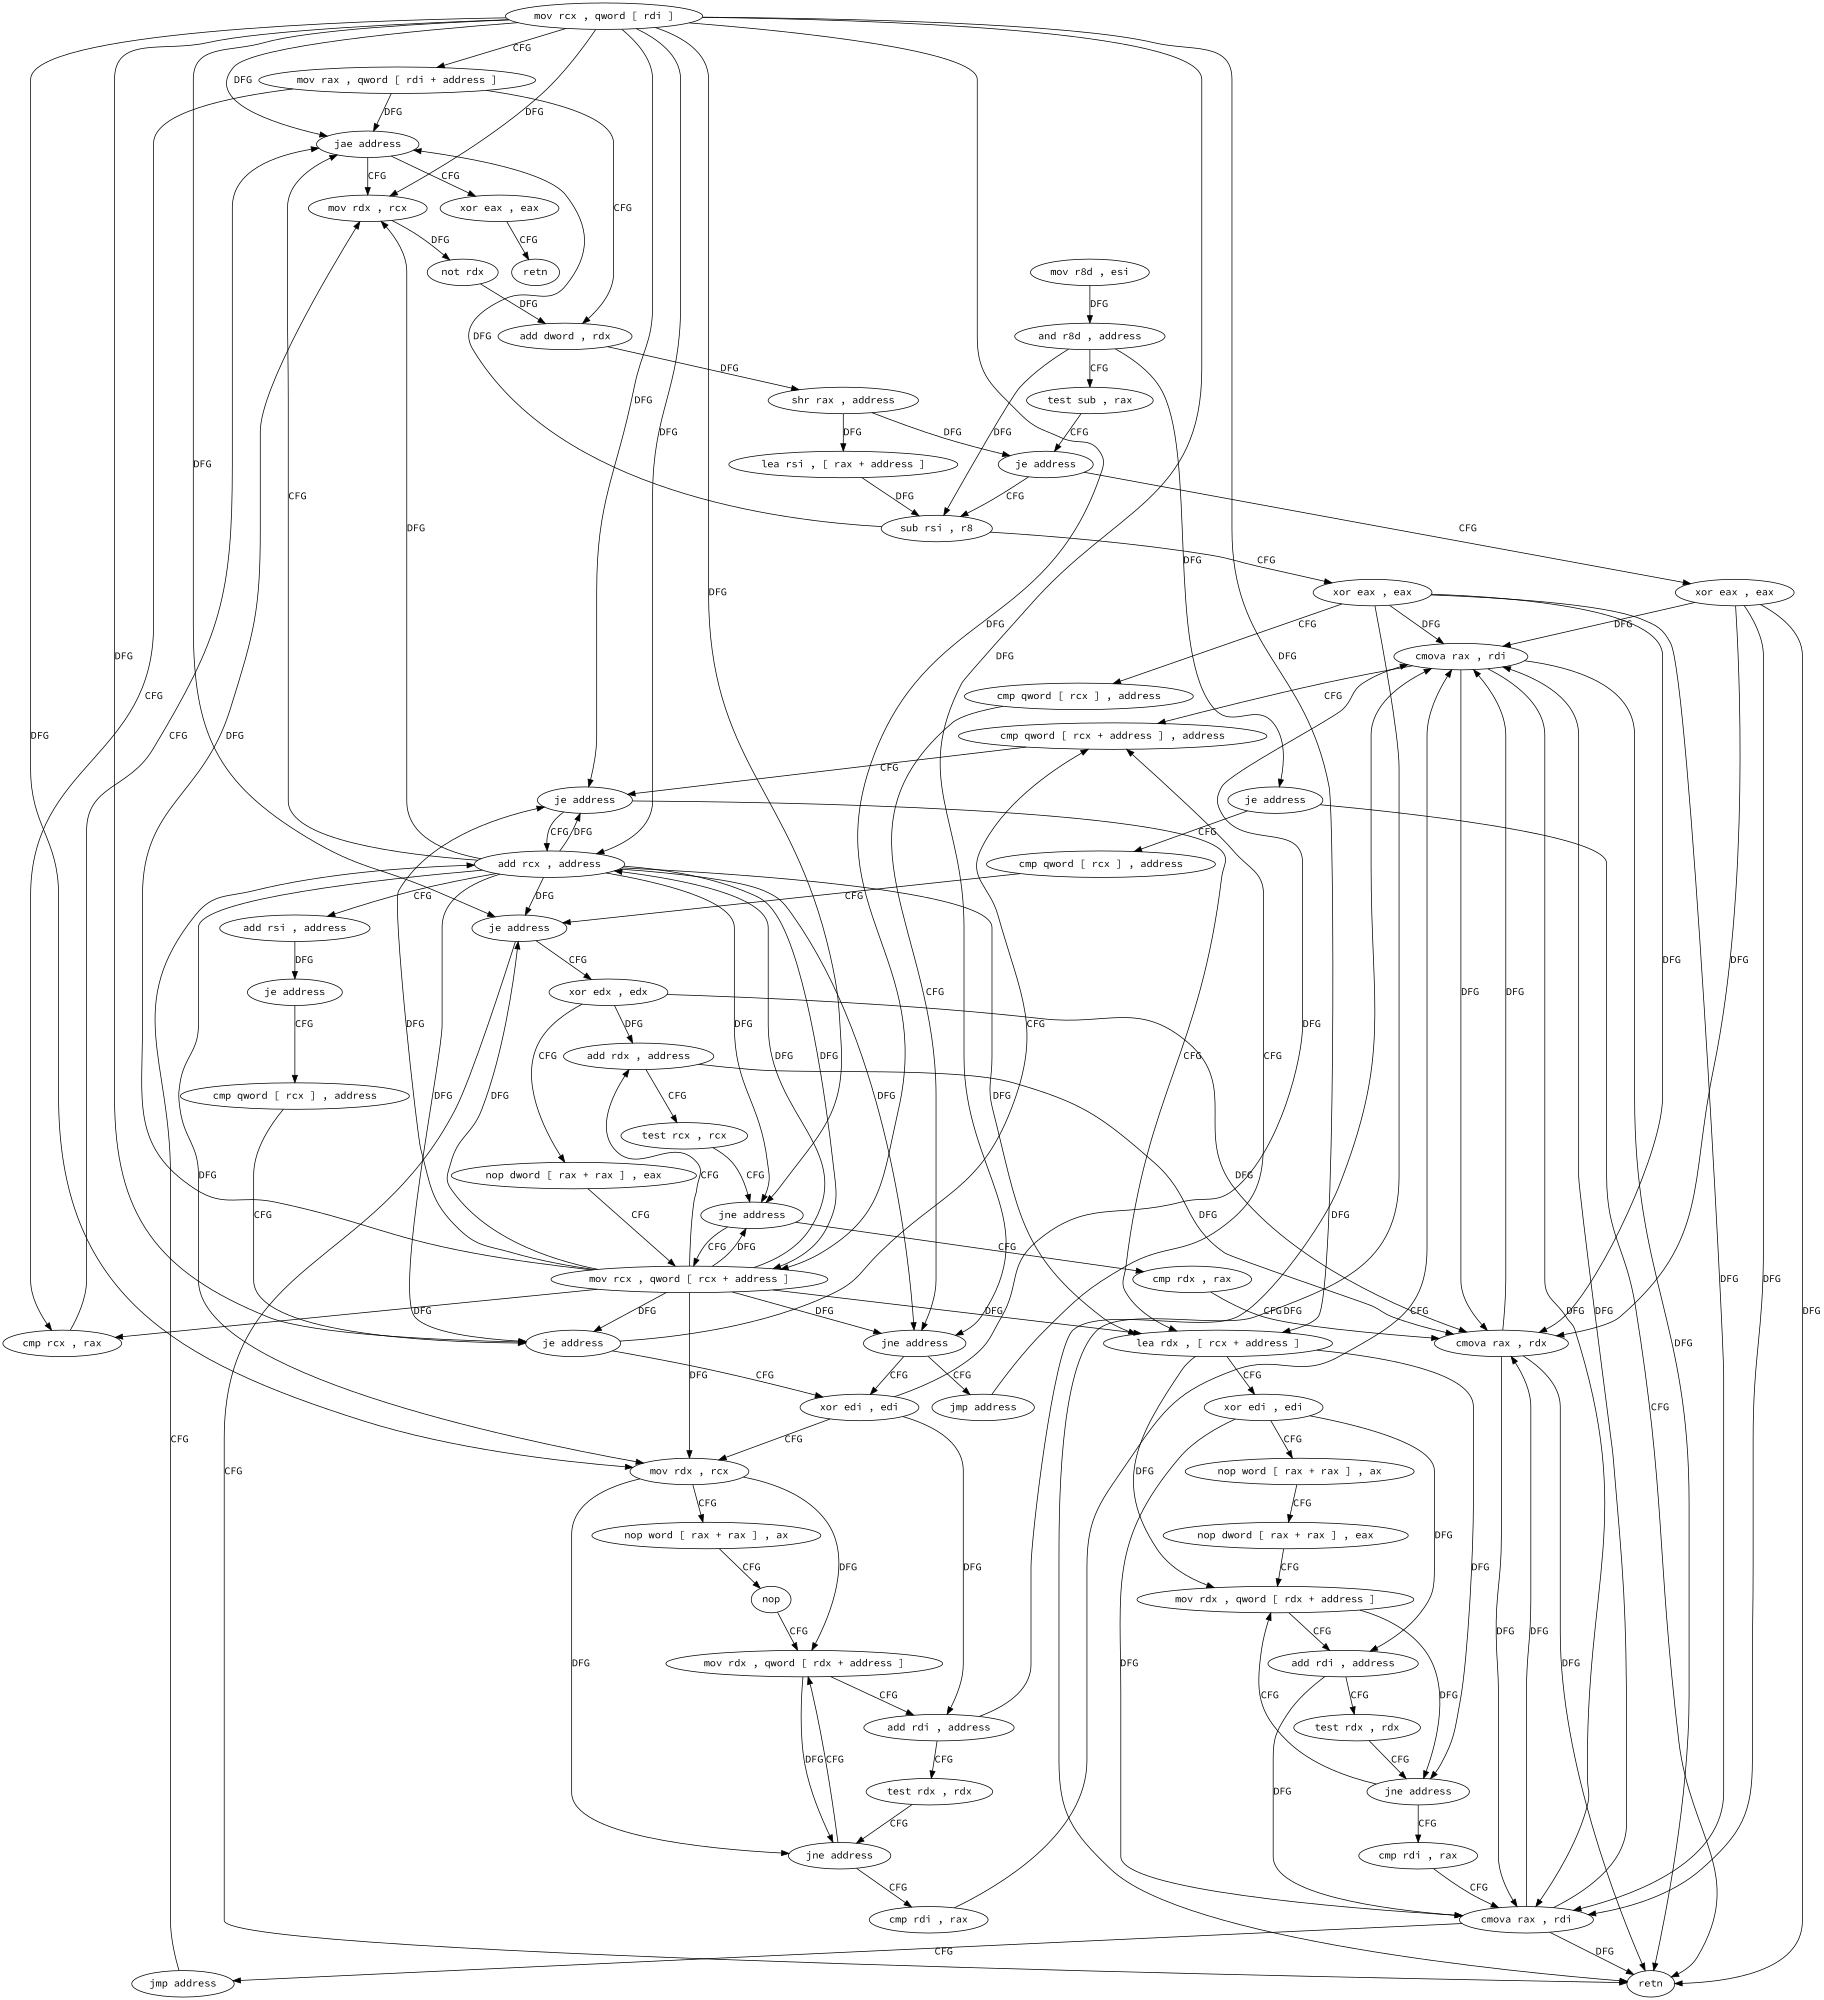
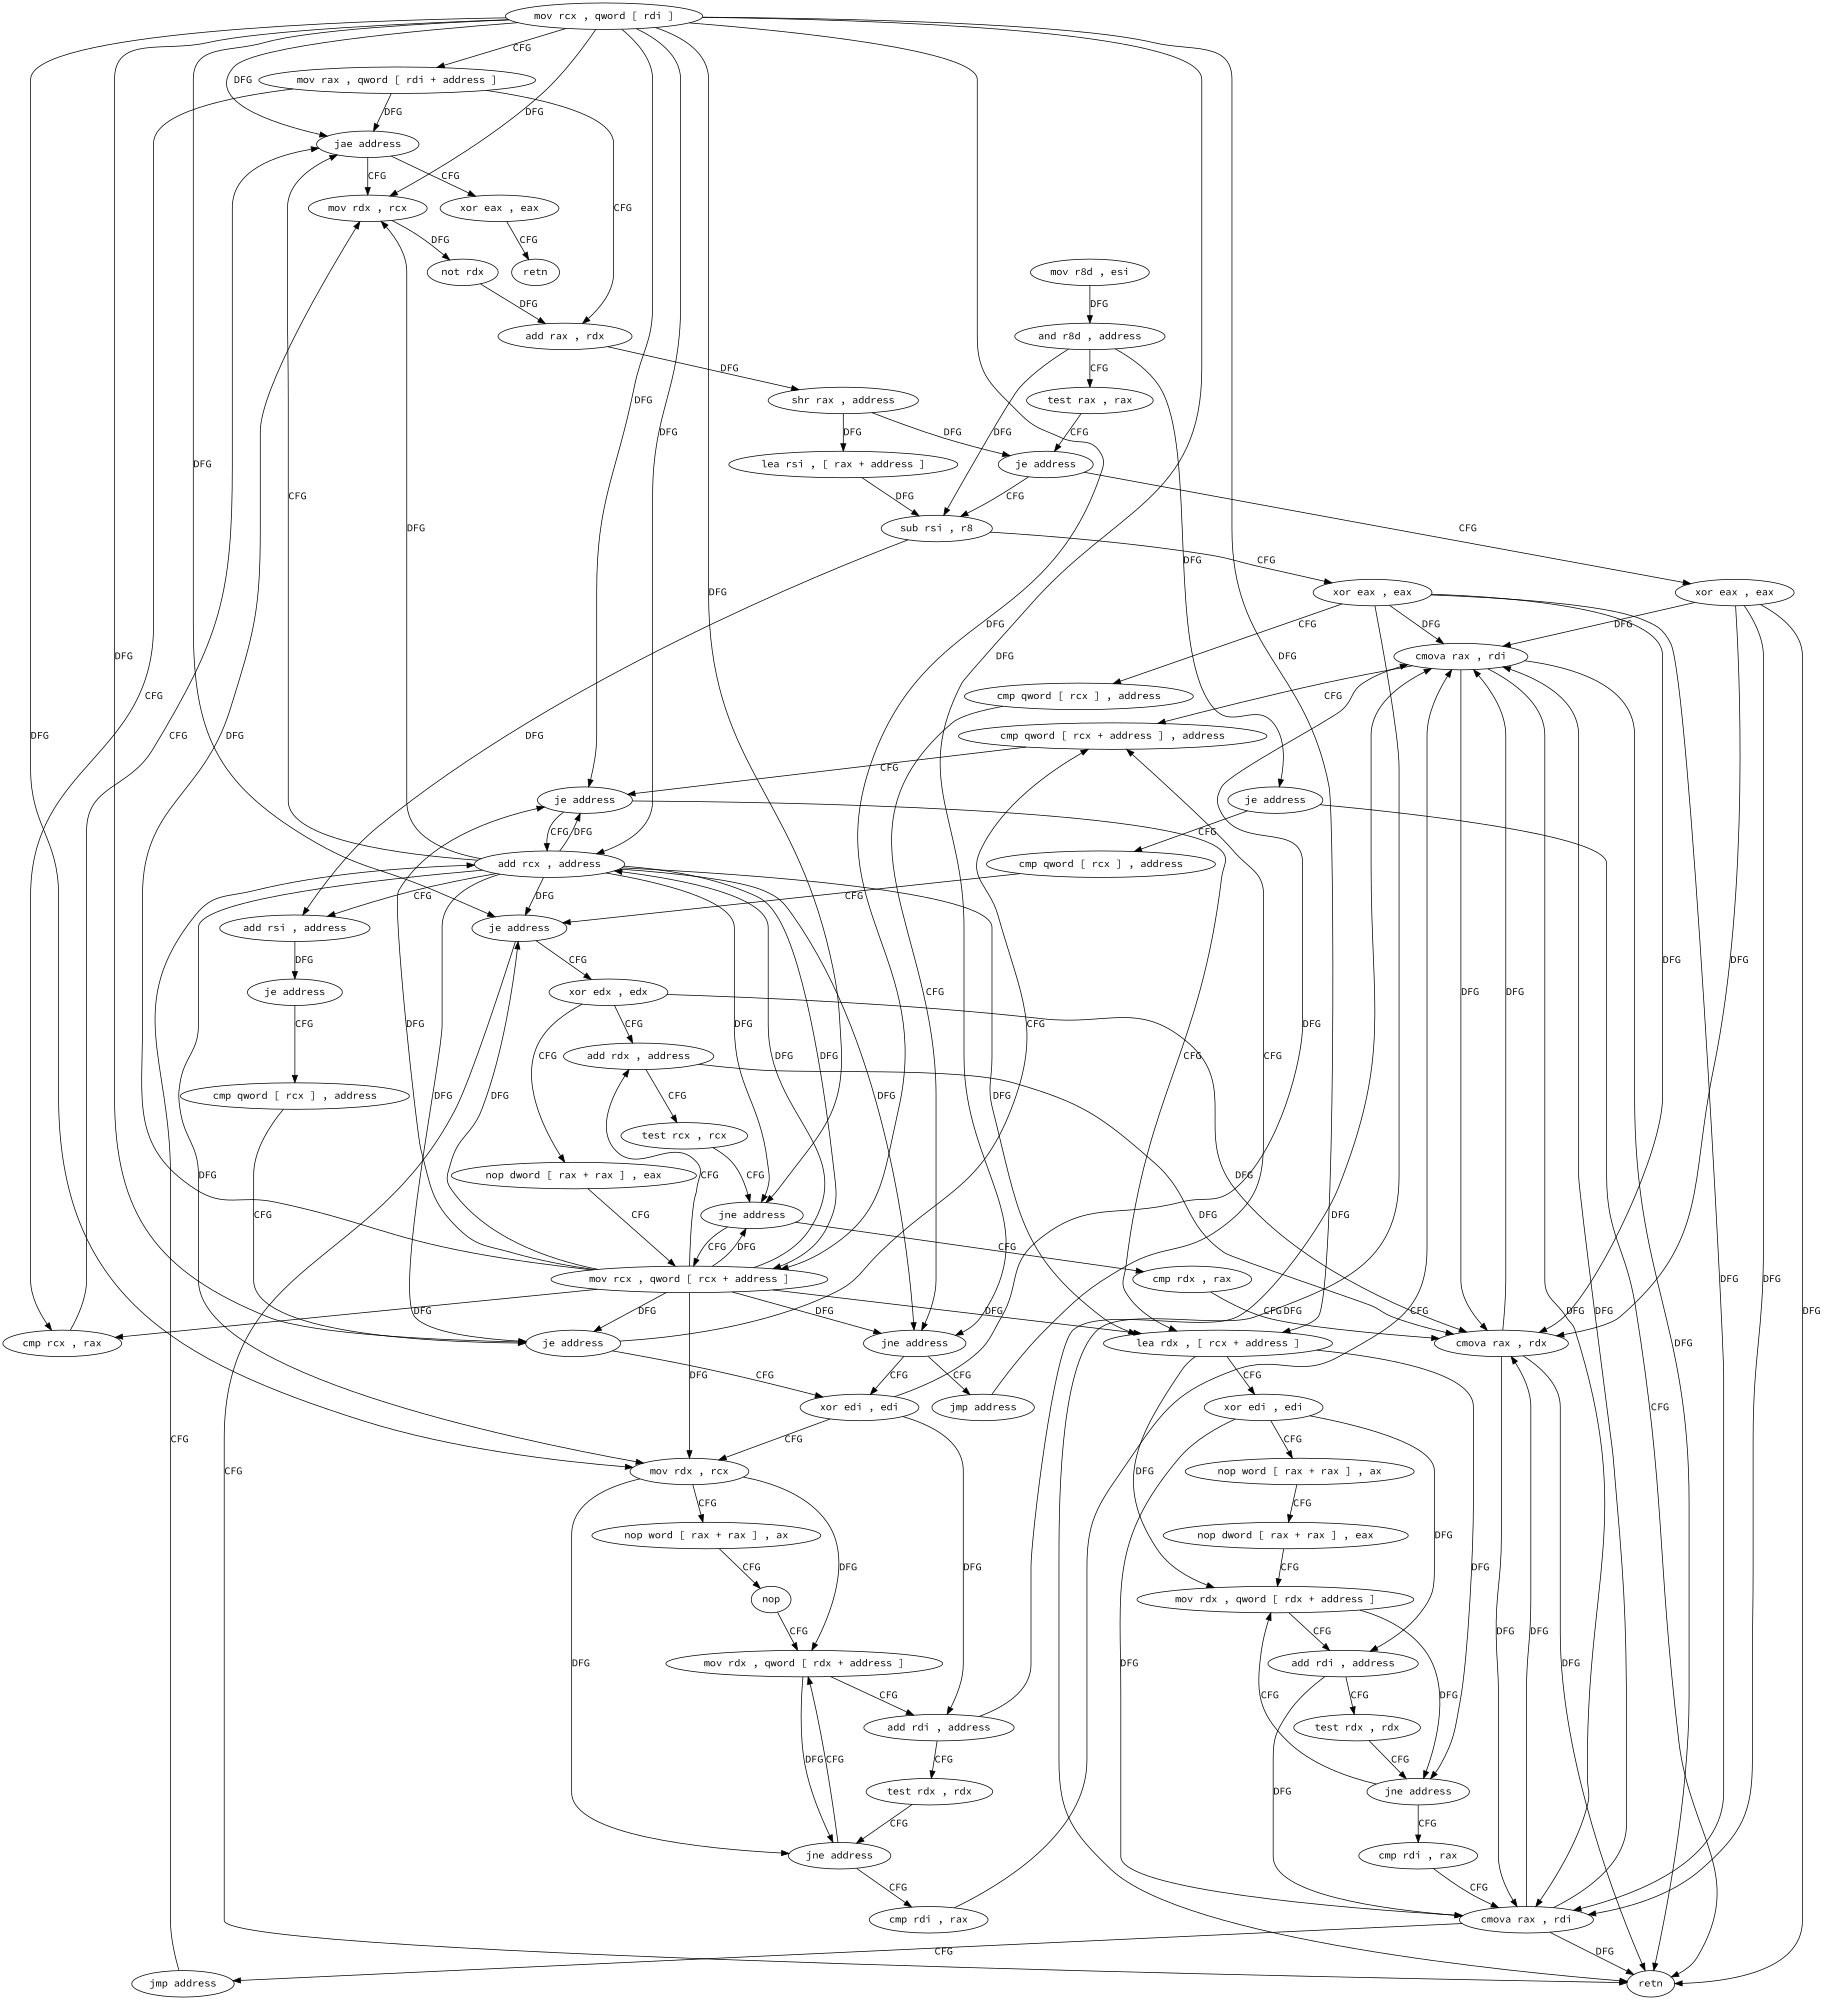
node "add dword , rdx": label "add dword , rdx" -> "add rax , rdx"
edge "sub rsi , r8" -> "jae address": now "sub rsi , r8" -> "add rsi , address"
node "test sub , rax": label "test sub , rax" -> "test rax , rax"
edge "xor edx , edx" -> "add rdx , address": label "DFG" -> "CFG"
